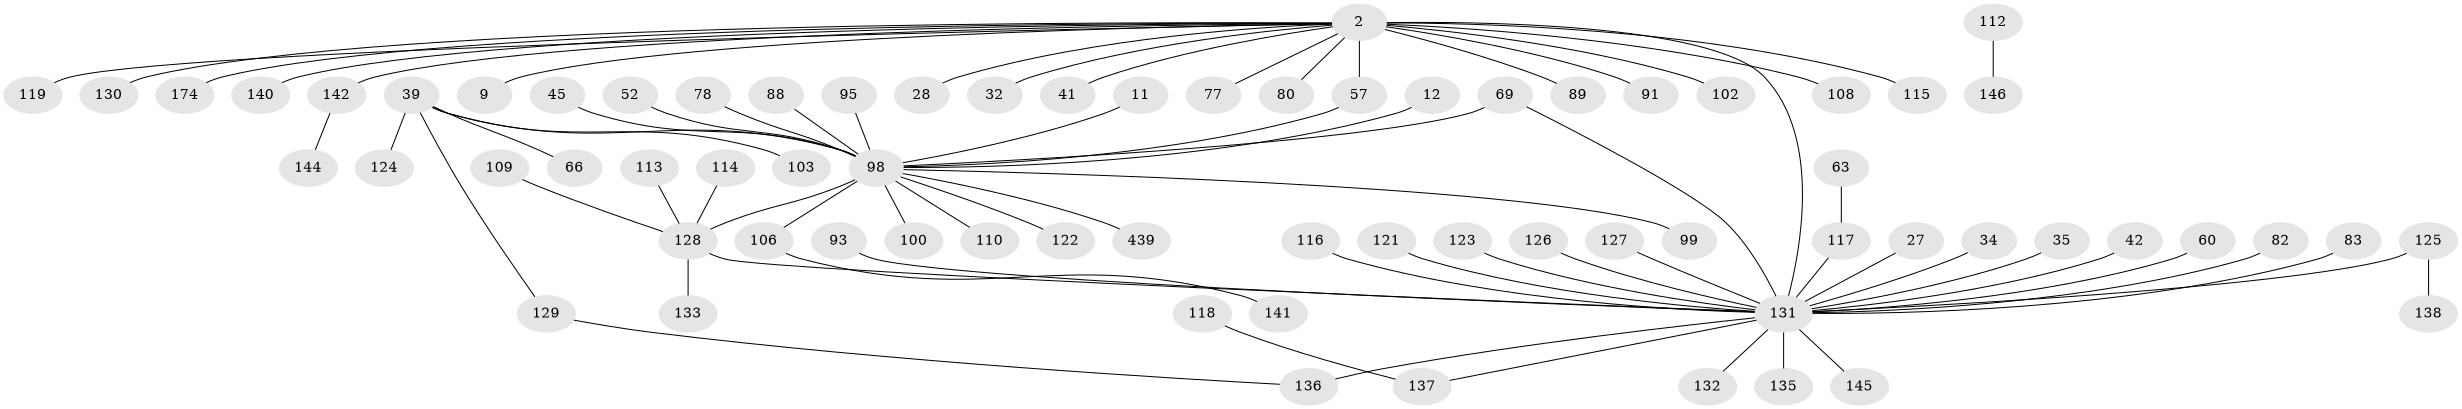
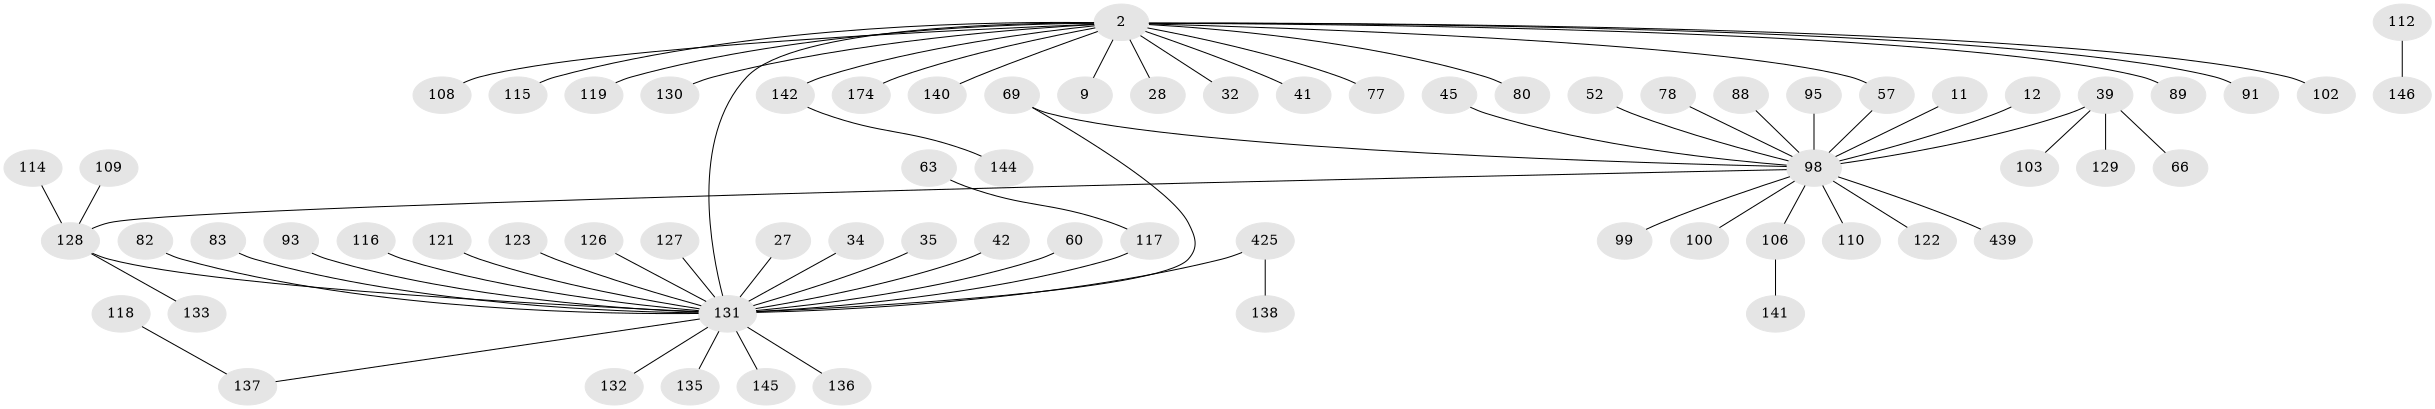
node "124": removed
node "113": removed
node "125": label "125" -> "425"
edge "129" -- "136": removed
